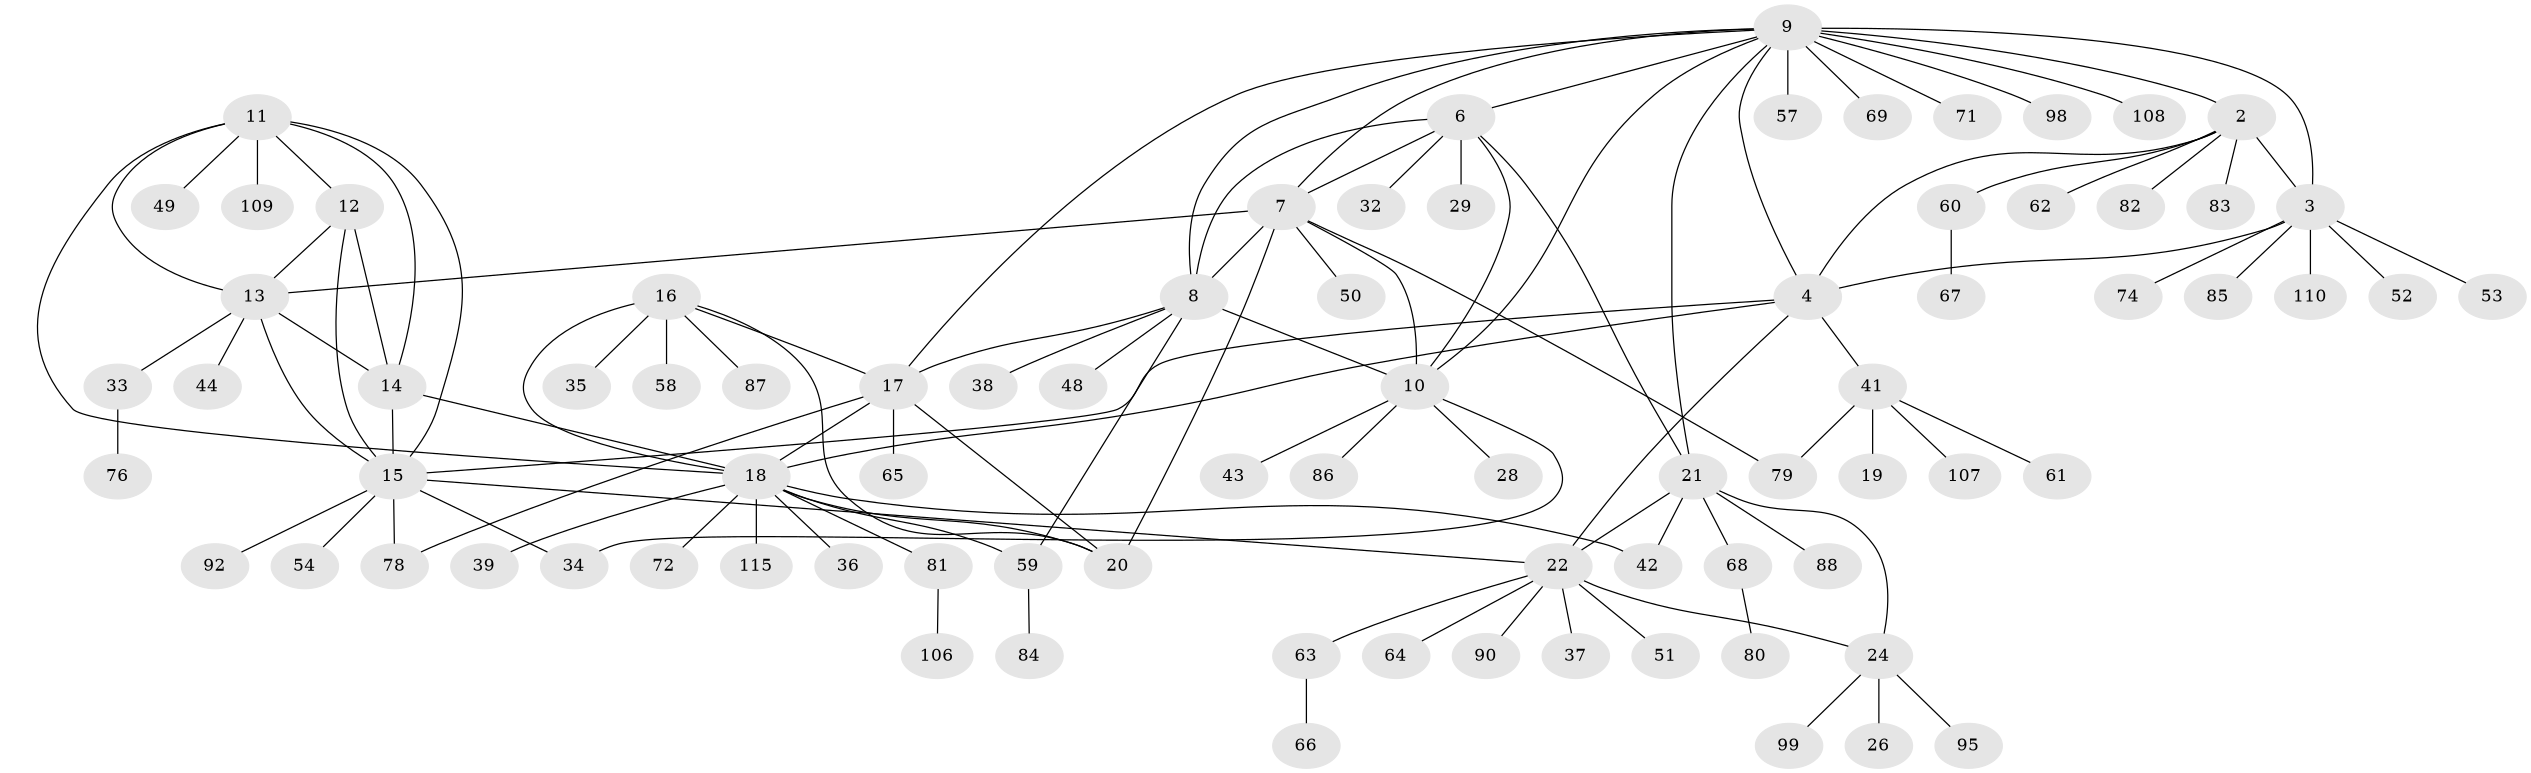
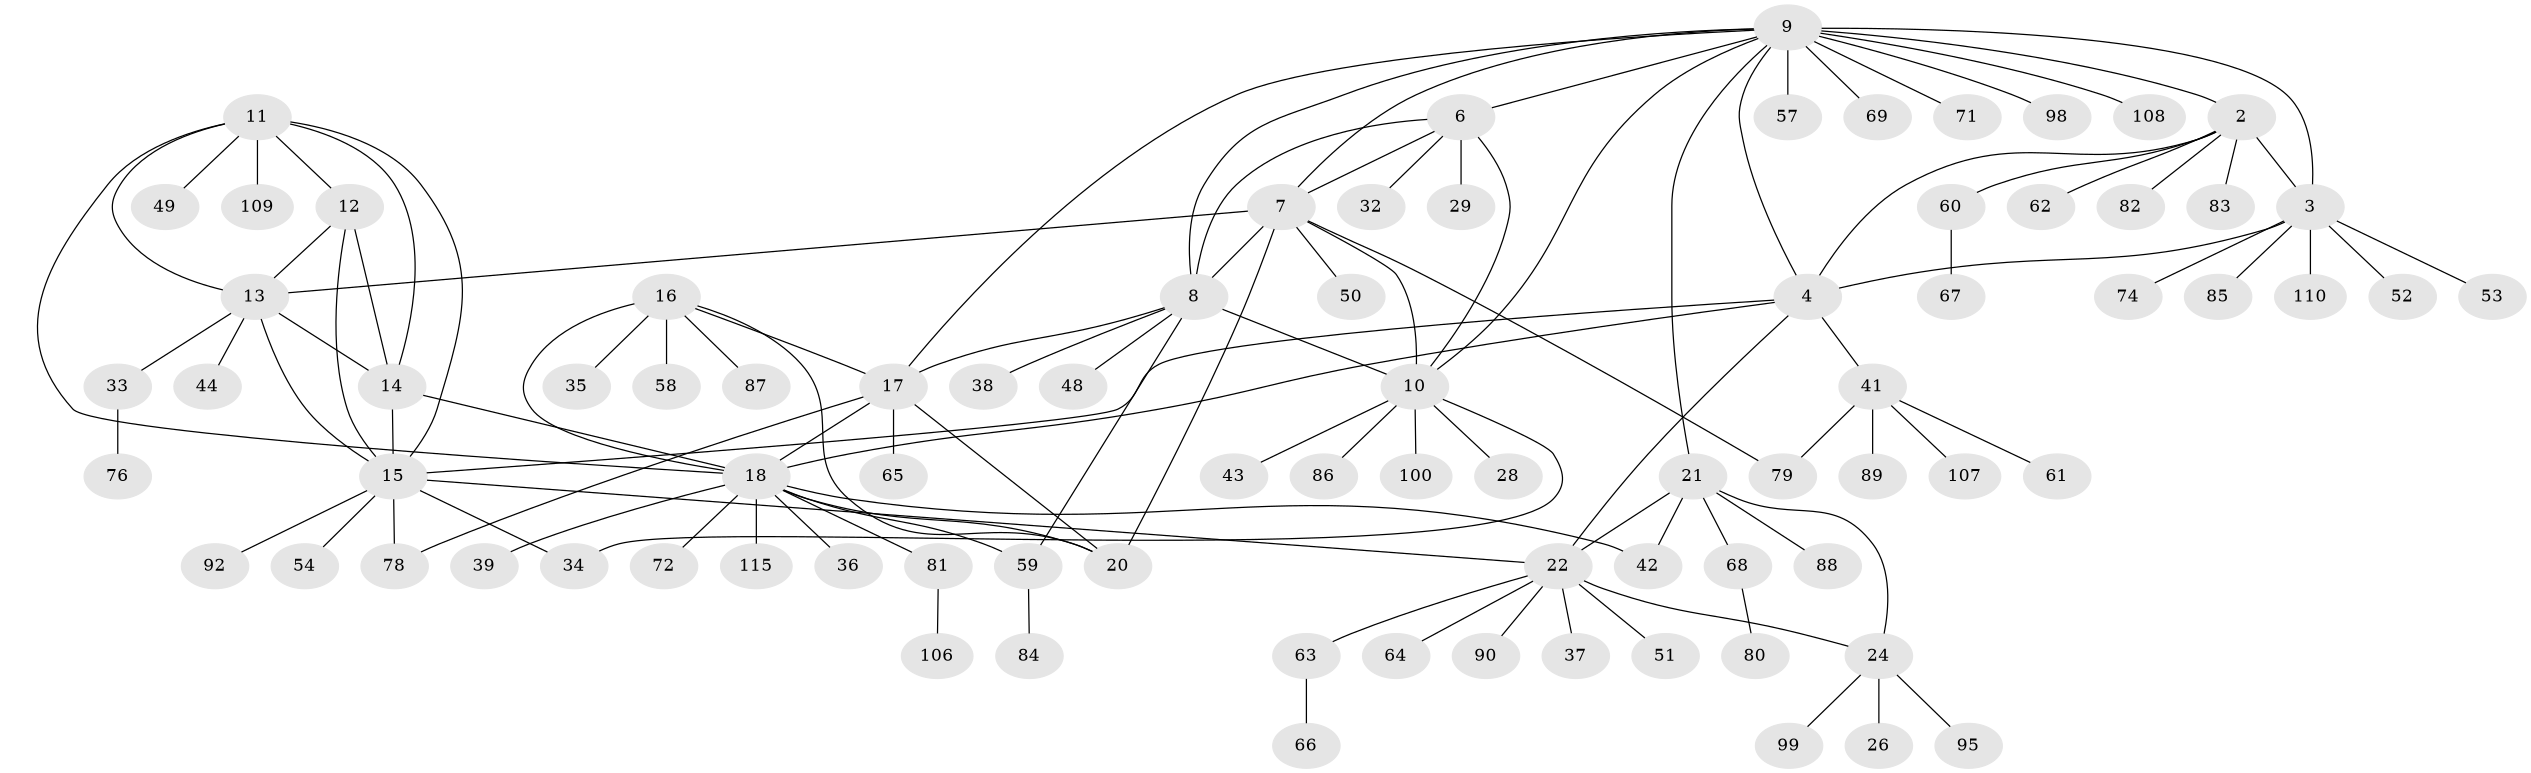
edge "6" -- "21": removed
node "100": added
node "19": label "19" -> "89"
